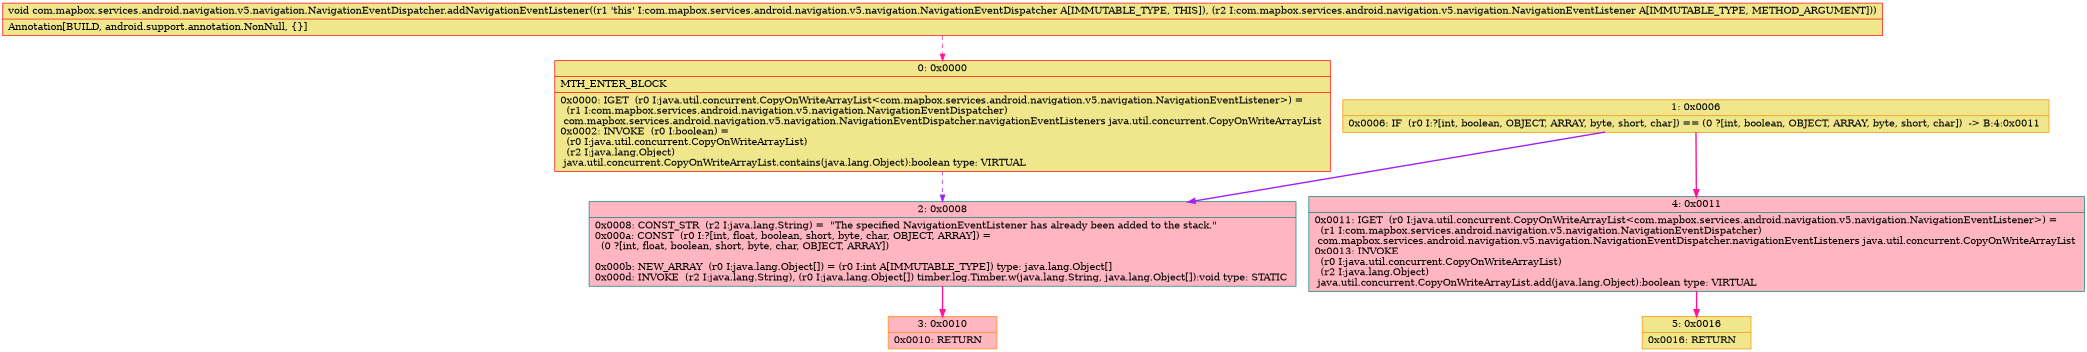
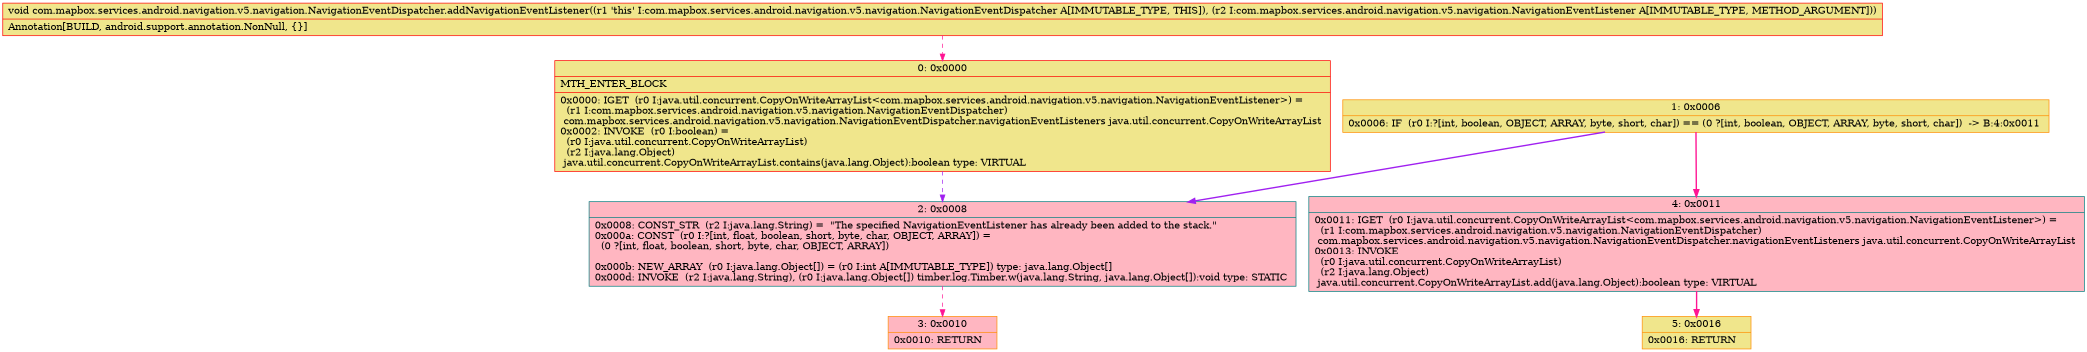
edge "2: 0x0008" -> "3: 0x0010": style bold -> dashed
